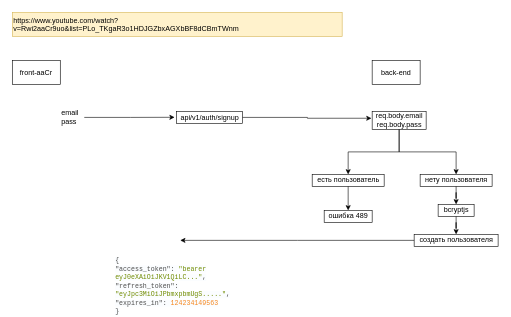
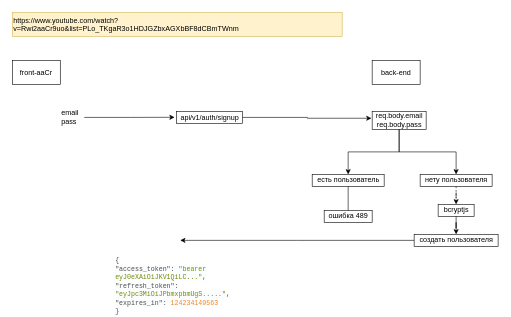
edge "нету пользователя" -> "bcryptjs": style solid -> dashed
edge "есть пользователь" -> "ошибка 489": arrowhead classic -> none
